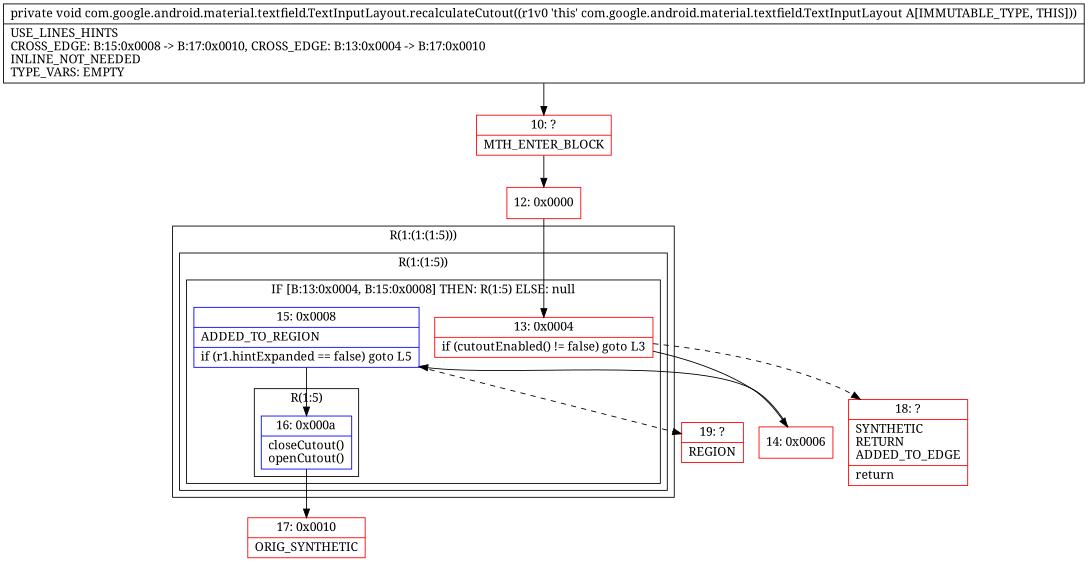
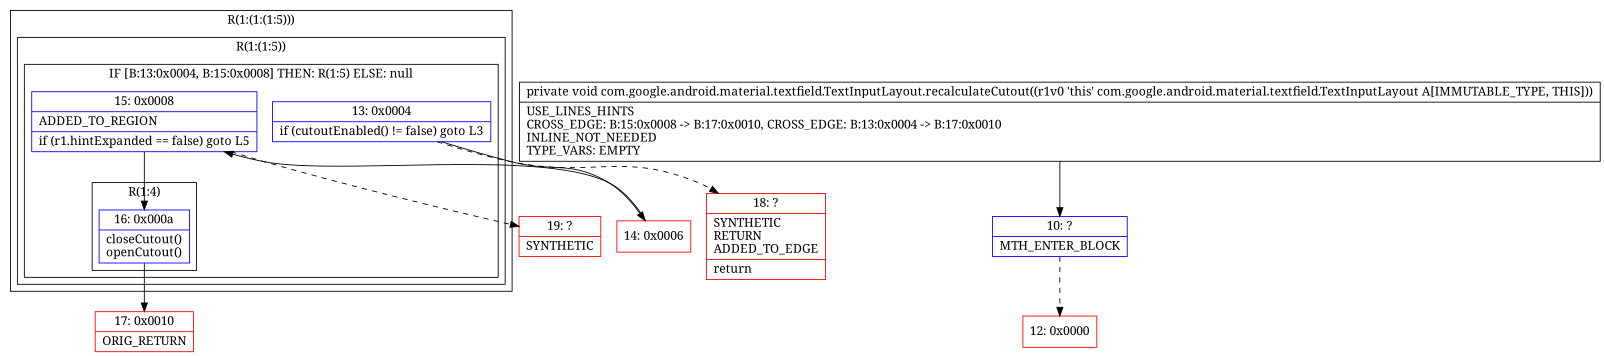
node "10: ?": color red -> blue
edge "10: ?" -> "12: 0x0000": style solid -> dashed
edge "12: 0x0000" -> "13: 0x0004": removed
node "13: 0x0004": color red -> blue
cluster "R(1:5)": label "R(1:5)" -> "R(1:4)"
node "19: ?": text "REGION" -> "SYNTHETIC"
node "17: 0x0010": text "ORIG_SYNTHETIC" -> "ORIG_RETURN"
